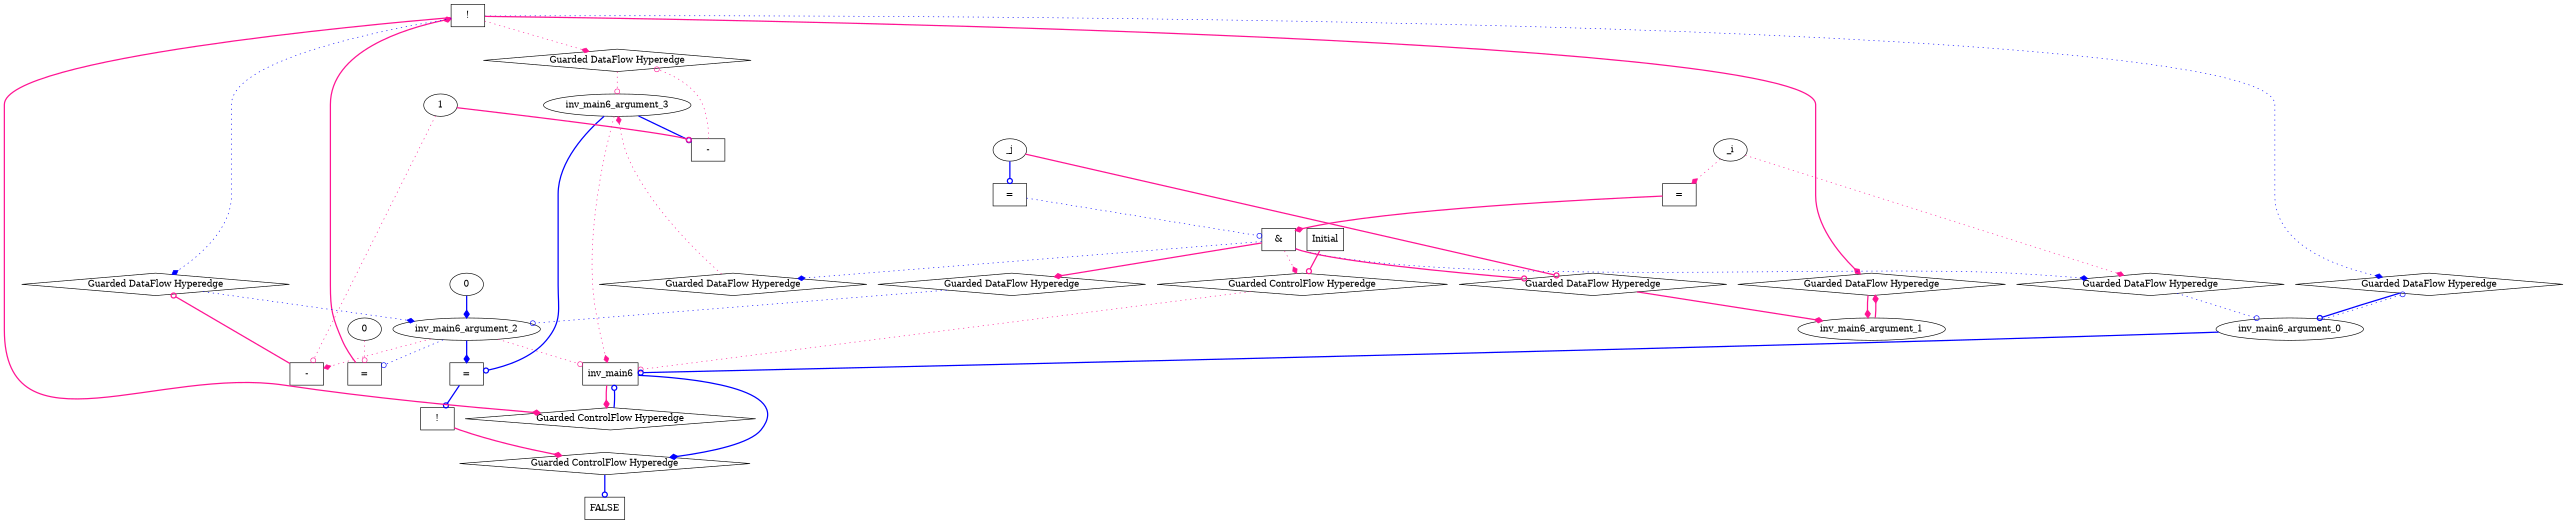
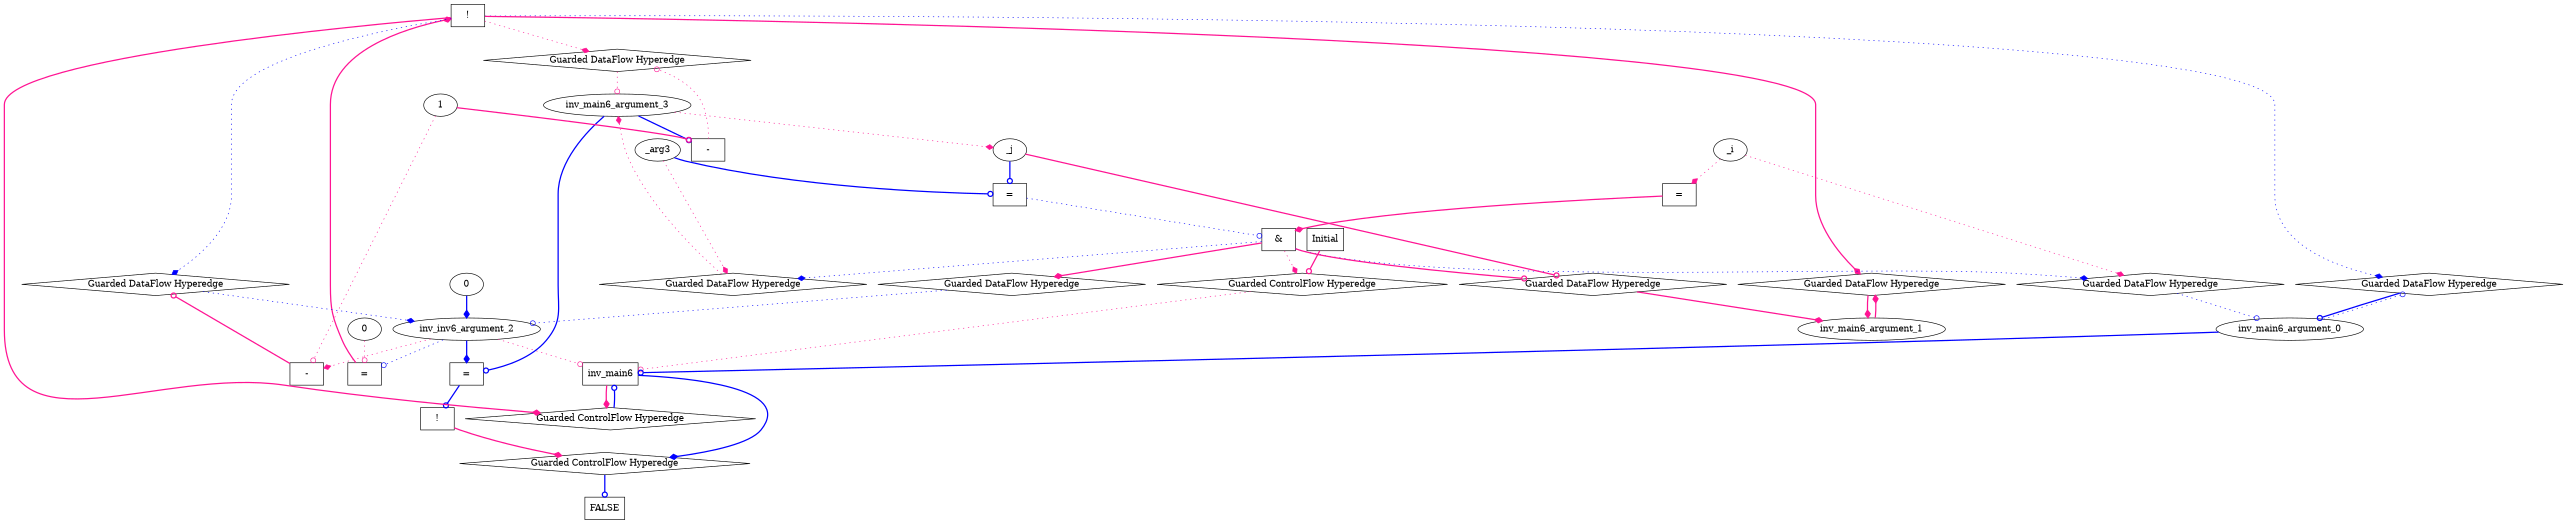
node "_arg3": added
edge "inv_main6_argument_3" -> "inv_main6": now "inv_main6_argument_3" -> "_j"
node "inv_main6_argument_2": label "inv_main6_argument_2" -> "inv_inv6_argument_2"
